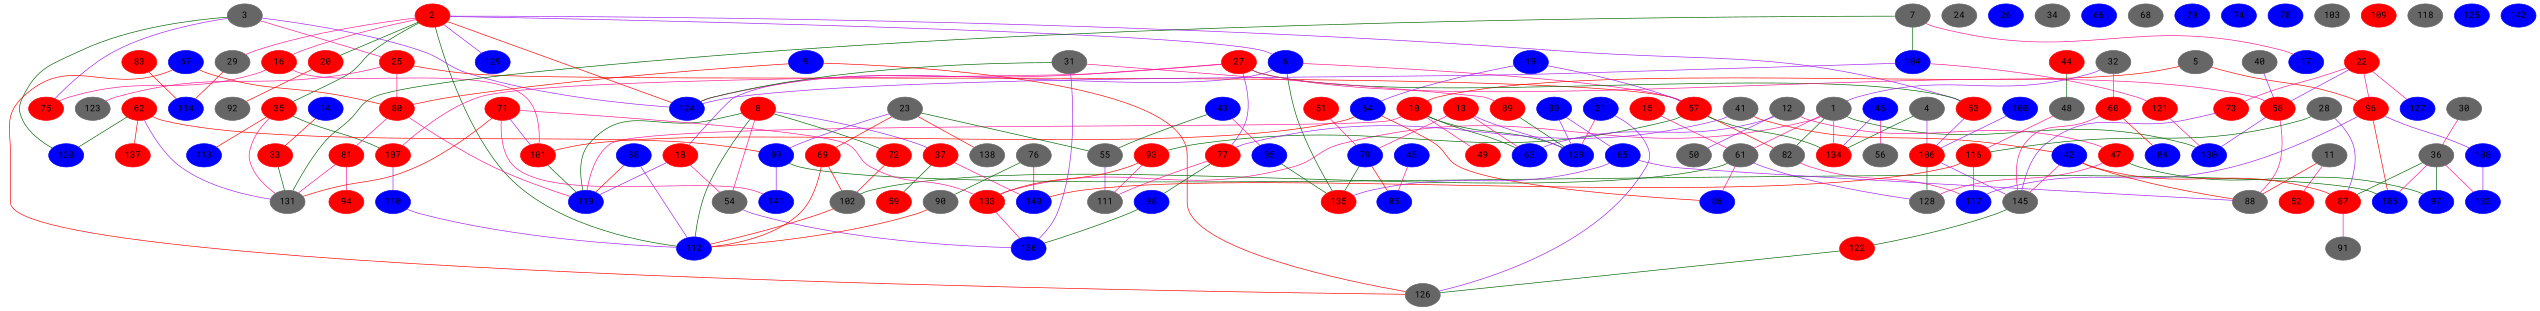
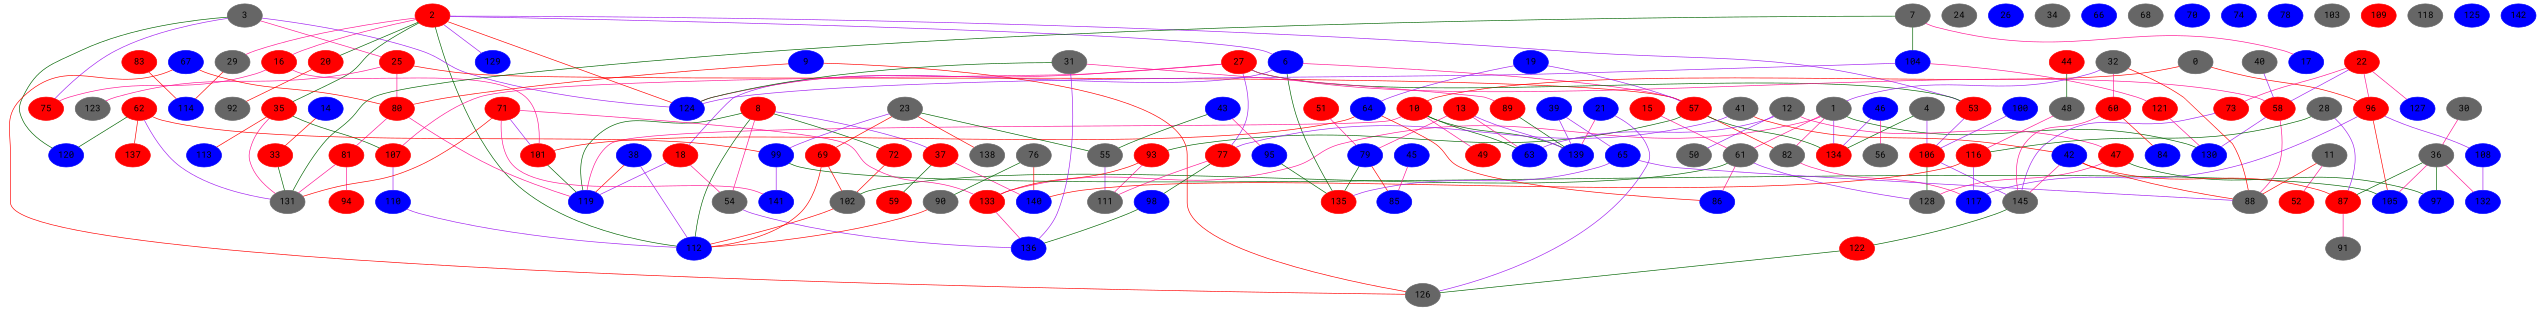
node "5": label "5" -> "0"
edge "32" -- "88": added
edge "1" -- "82": color darkgreen -> deeppink
